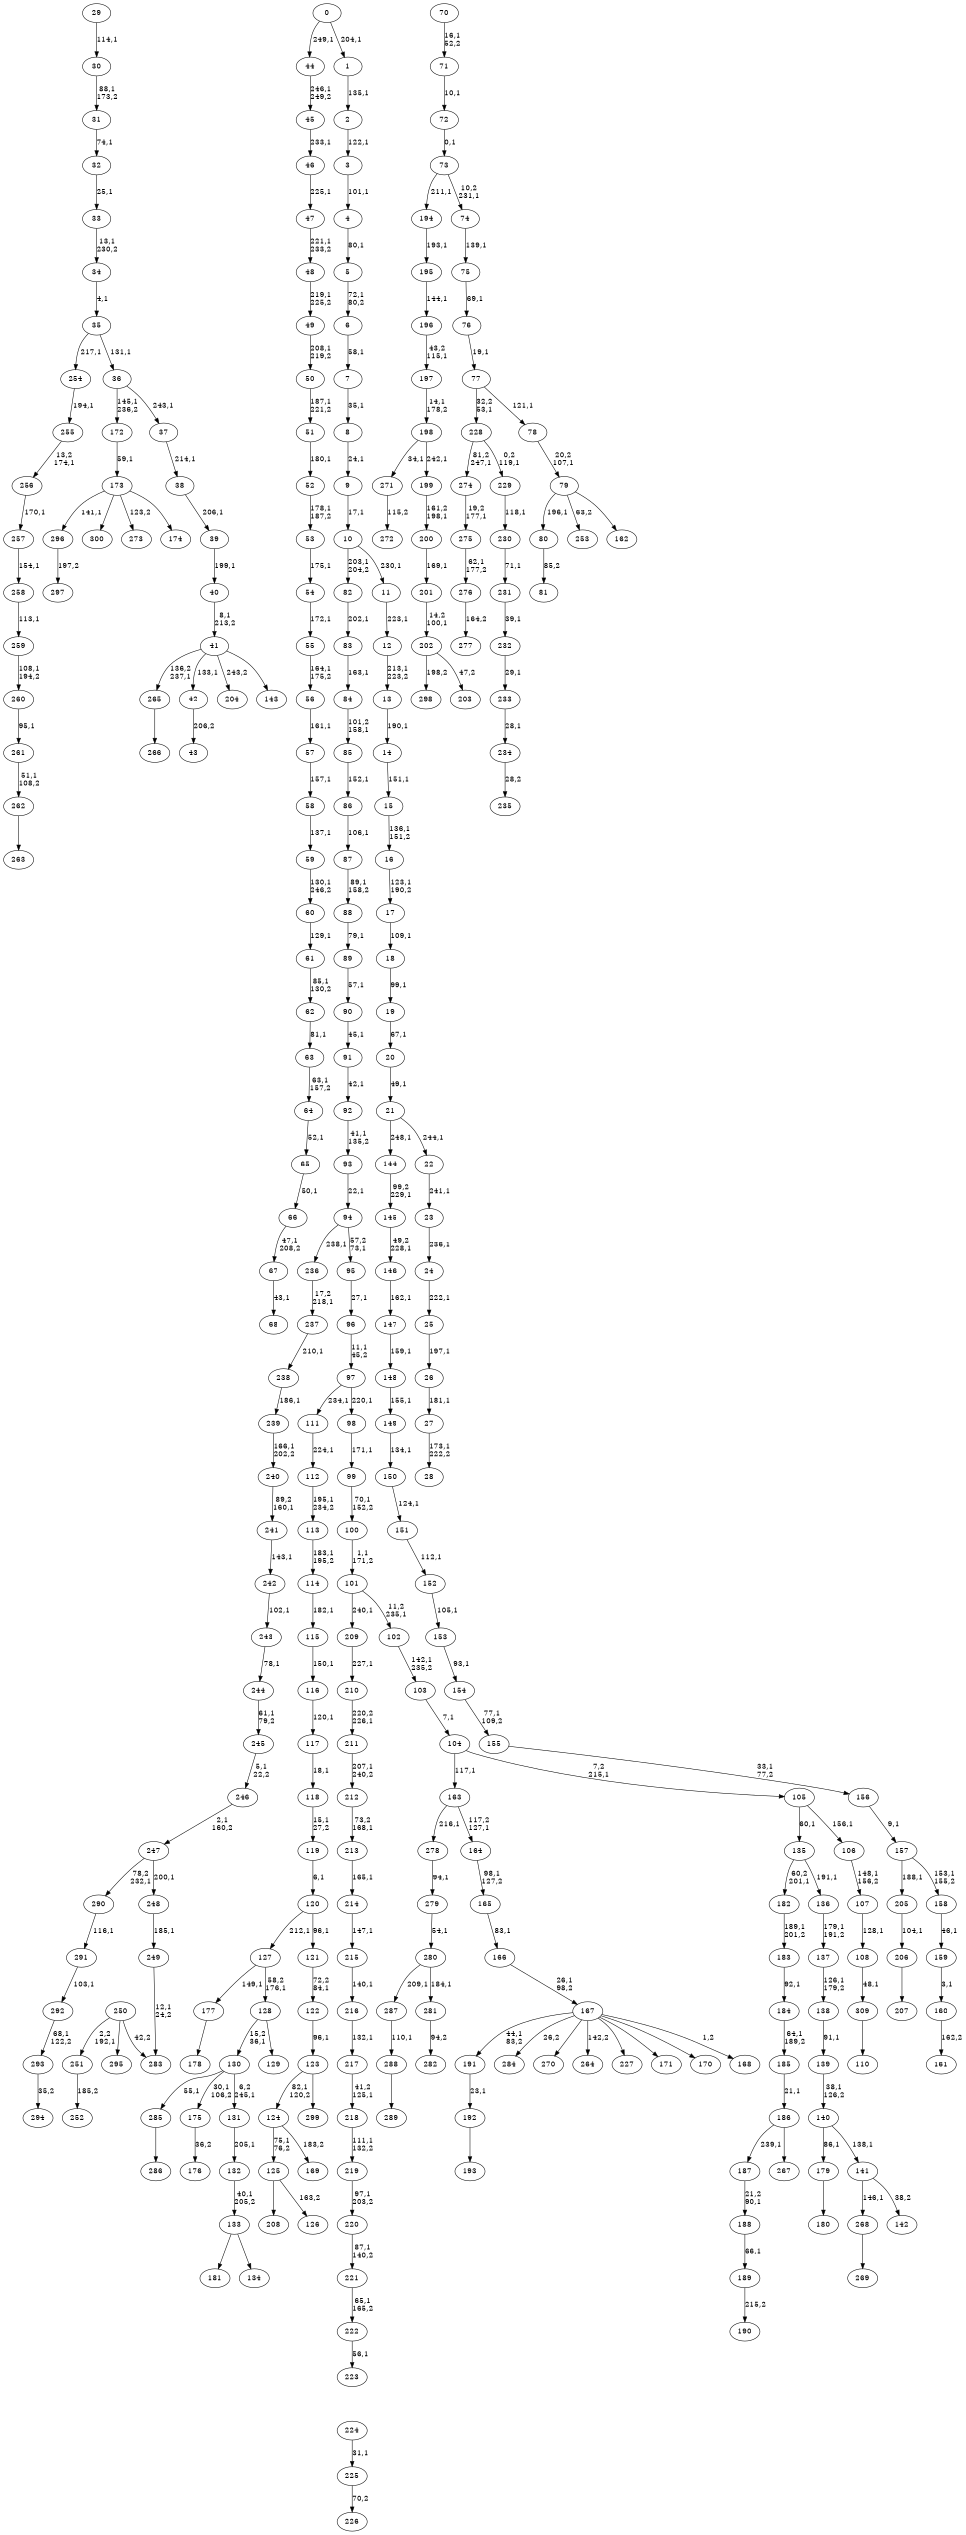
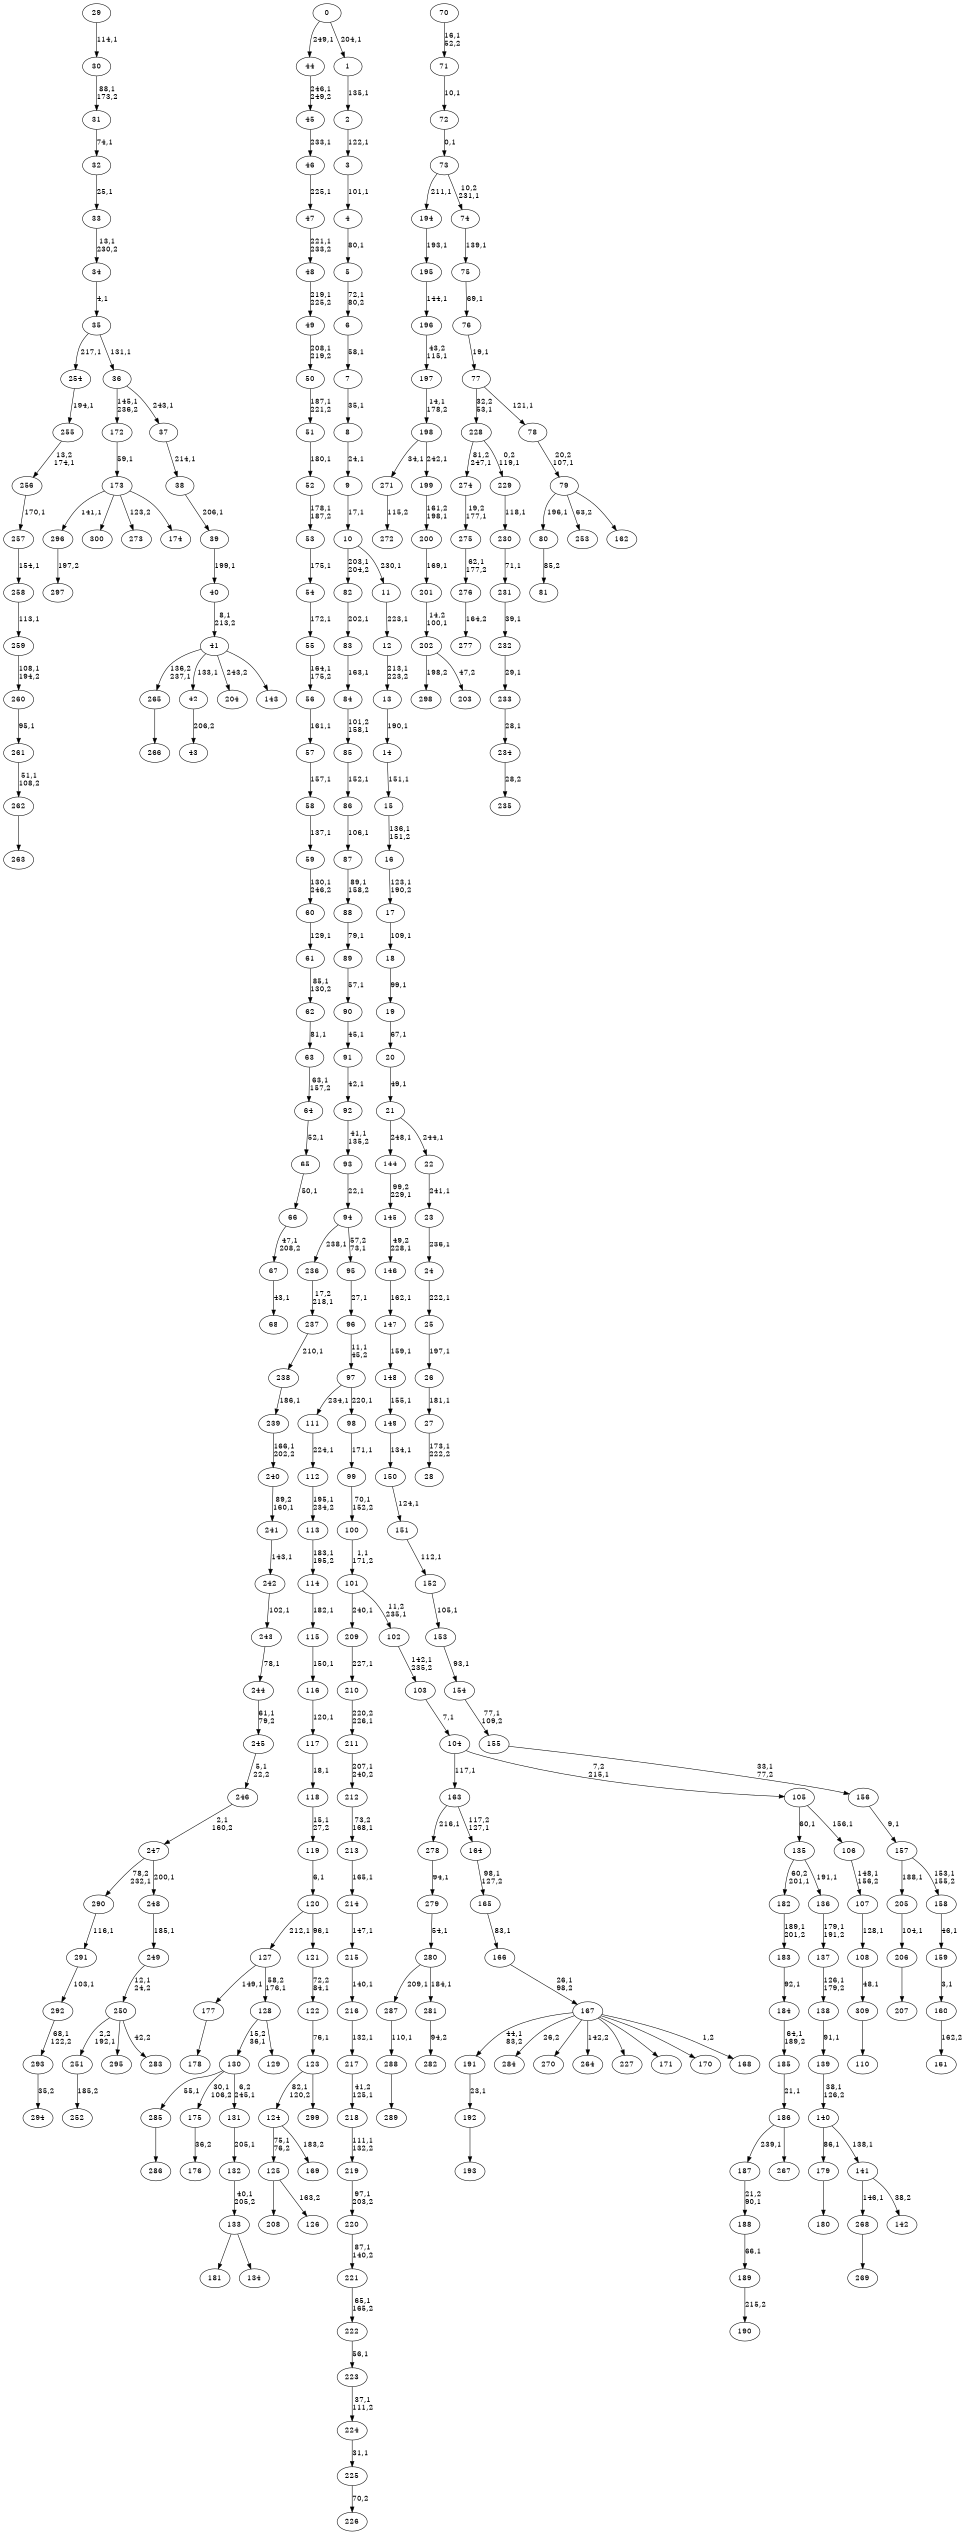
edge "249" -> "283": now "249" -> "250"
edge "122" -> "123": label "96,1" -> "76,1"
edge "223" -> "224": added, label "37,1 111,2"
